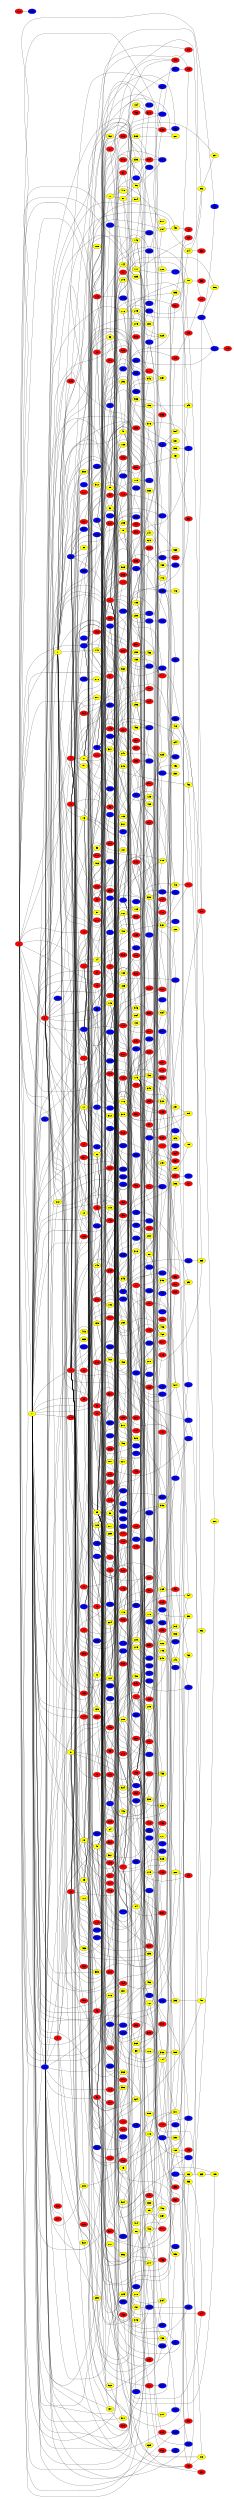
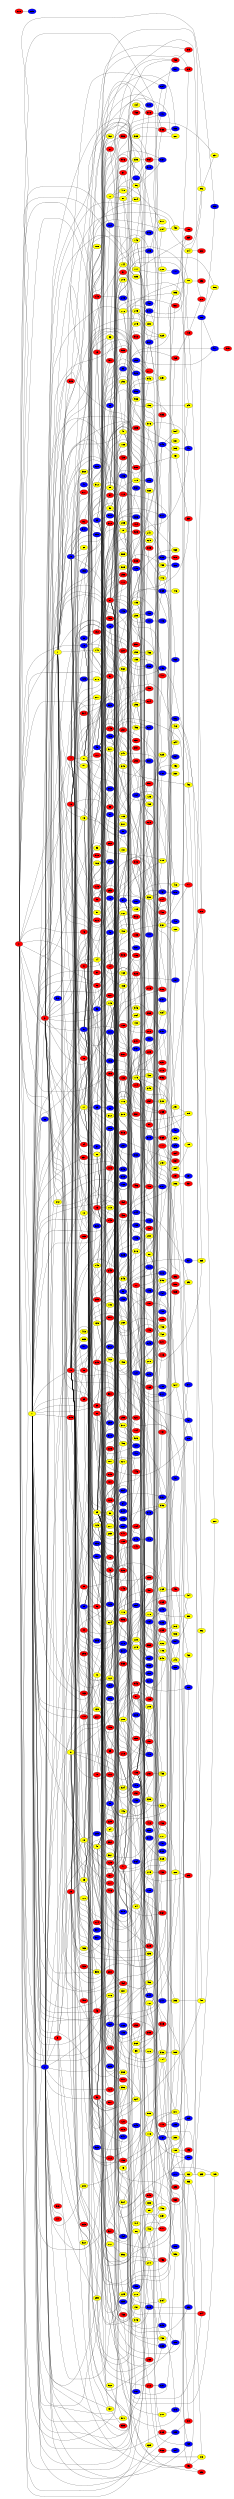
node "595": added
edge "16" -- "131": removed
node "430": removed
